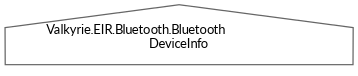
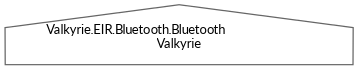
node "Valkyrie.EIR.Bluetooth.Bluetooth DeviceInfo": label "Valkyrie.EIR.Bluetooth.Bluetooth DeviceInfo" -> "Valkyrie.EIR.Bluetooth.Bluetooth Valkyrie"
